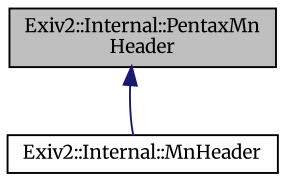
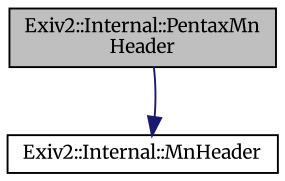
edge "Exiv2::Internal::MnHeader" -> "Exiv2::Internal::PentaxMn Header": reversed
